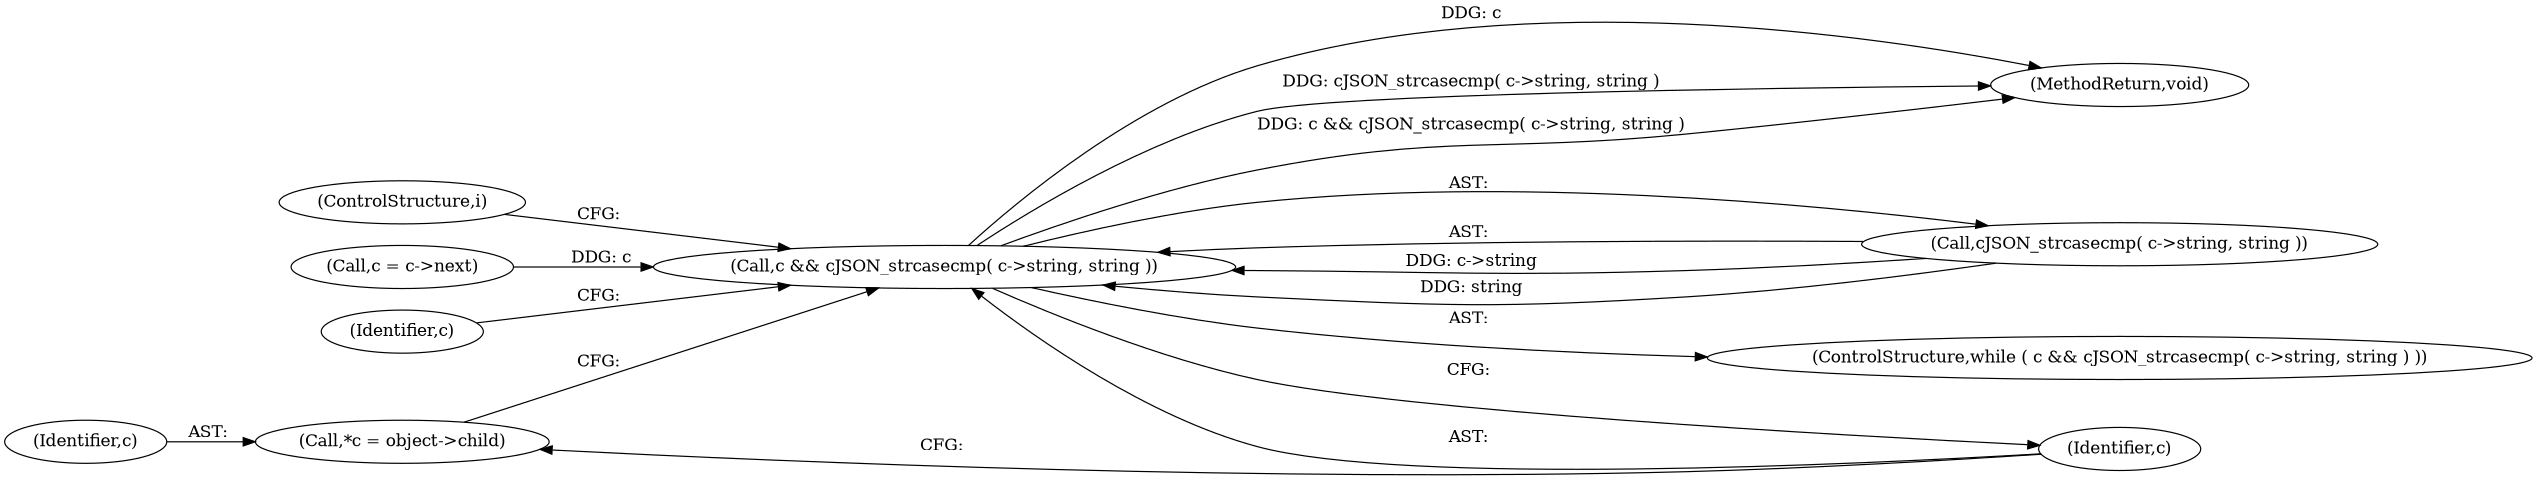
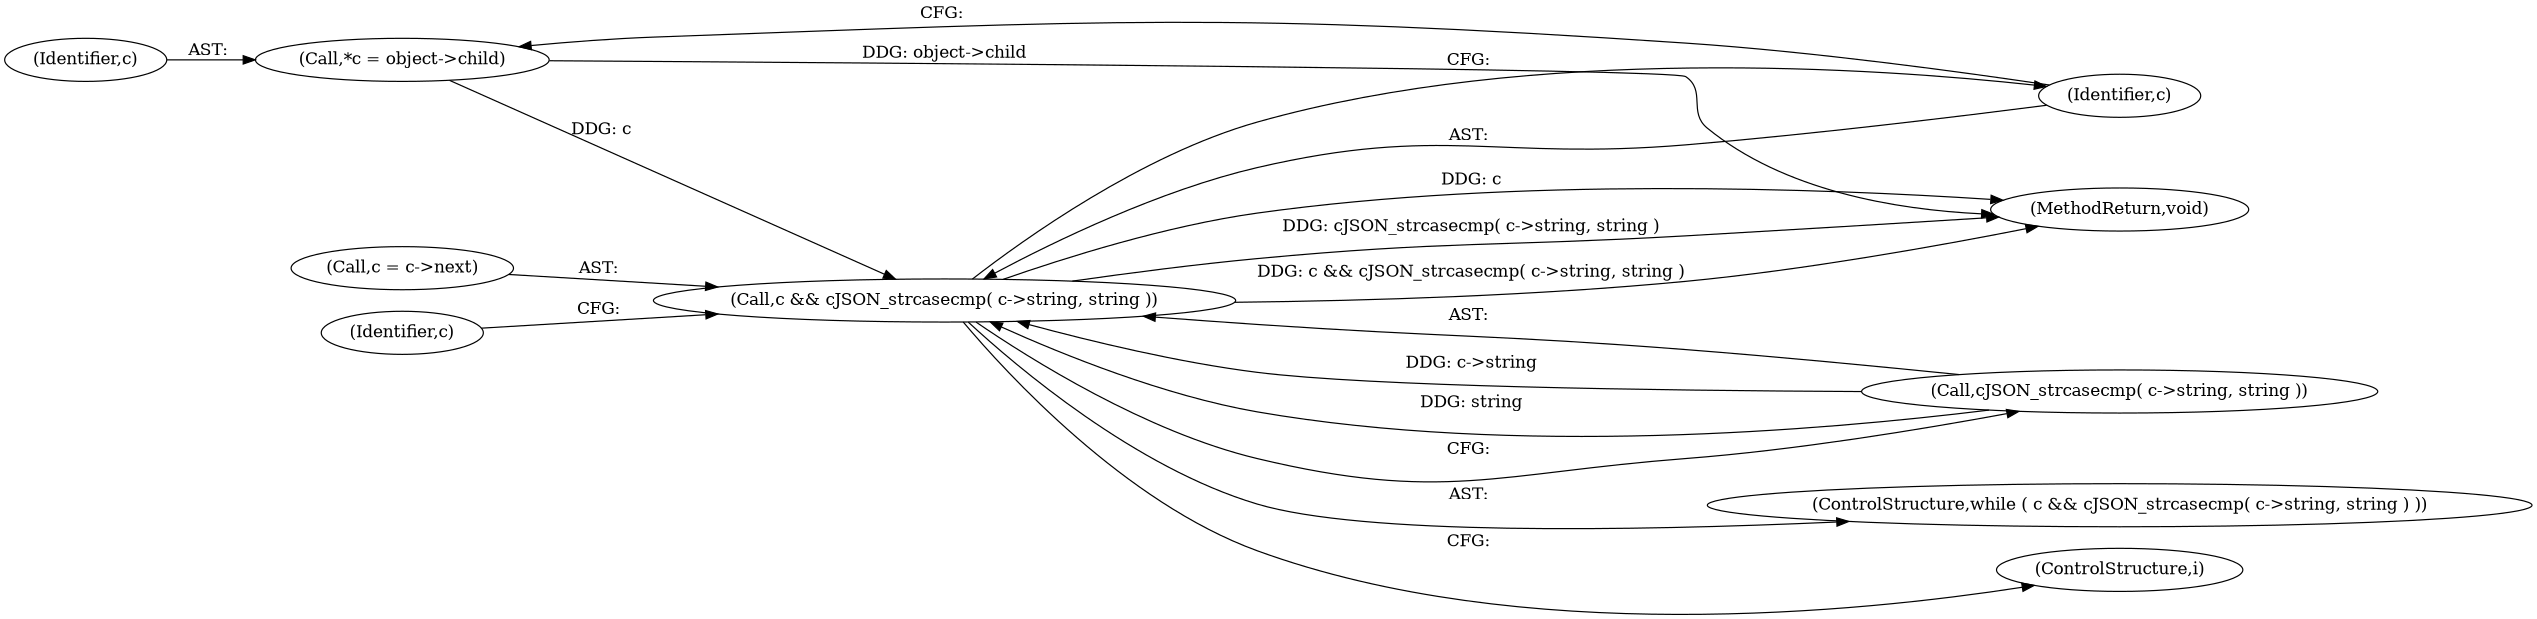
edge "(Call,*c = object->child)" -> "(MethodReturn,void)": added, label "DDG: object->child"
edge "(Call,c && cJSON_strcasecmp( c->string, string ))" -> "(Call,cJSON_strcasecmp( c->string, string ))": label "AST: " -> "CFG: "
edge "(ControlStructure,i)" -> "(Call,c && cJSON_strcasecmp( c->string, string ))": reversed
edge "(Call,c = c->next)" -> "(Call,c && cJSON_strcasecmp( c->string, string ))": label "DDG: c" -> "AST: "
edge "(Call,*c = object->child)" -> "(Call,c && cJSON_strcasecmp( c->string, string ))": label "CFG: " -> "DDG: c"
